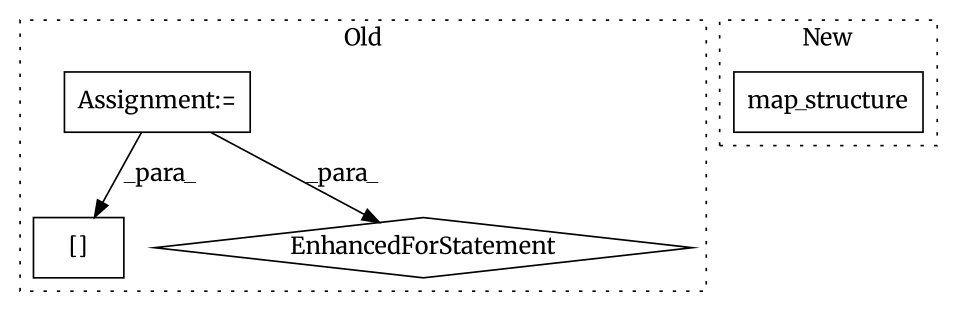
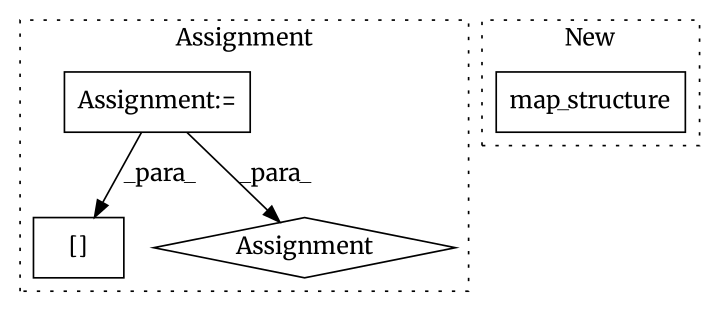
cluster "Old": label "Old" -> "Assignment"
node "EnhancedForStatement": label "EnhancedForStatement" -> "Assignment"
